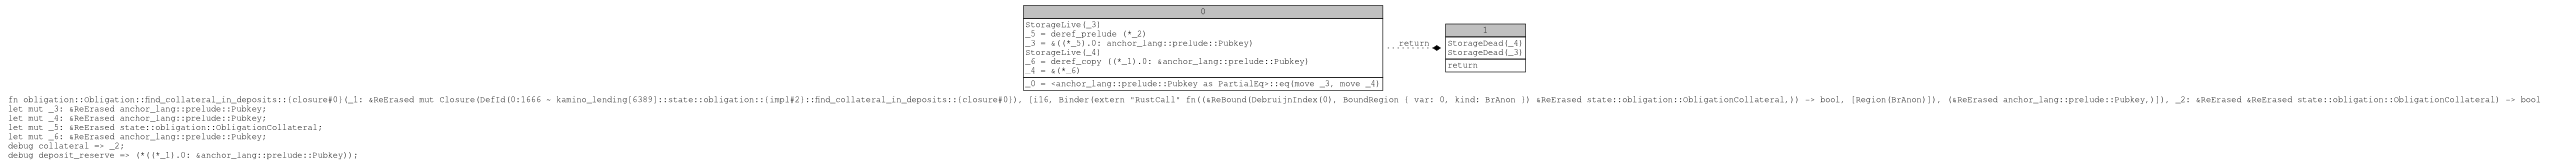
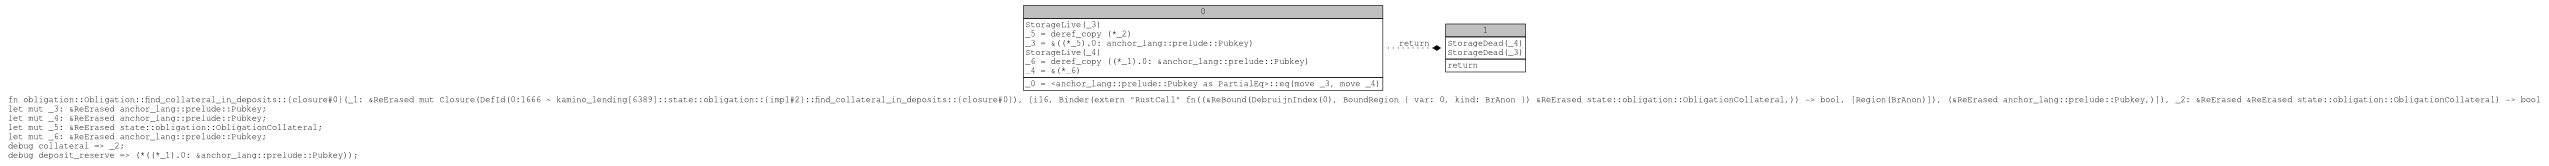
node "0": text "_5 = deref_prelude (*_2)" -> "_5 = deref_copy (*_2)"
